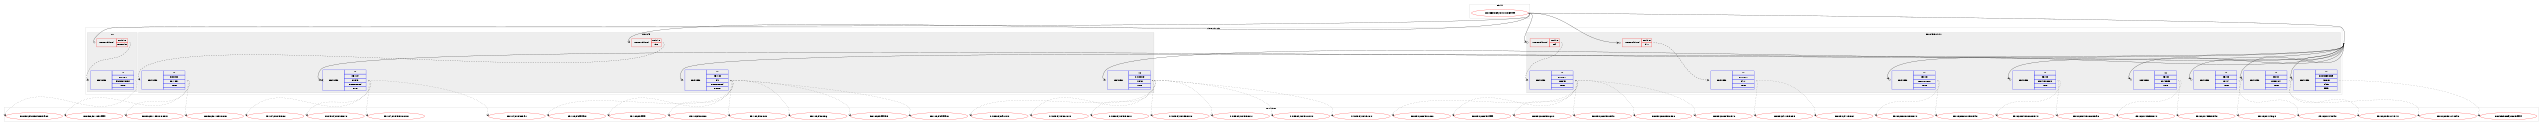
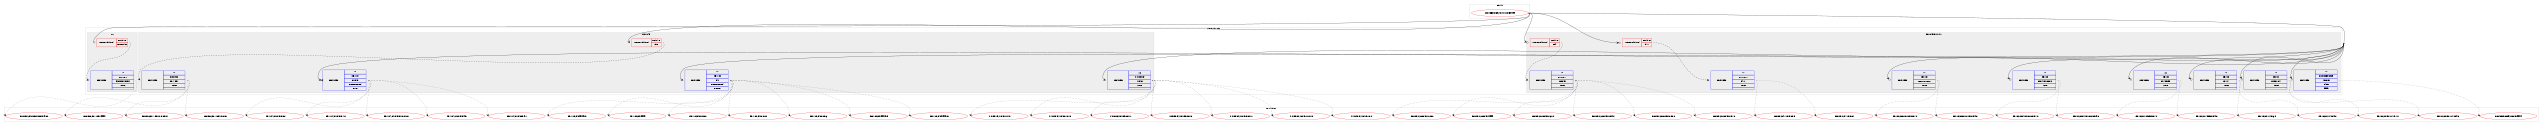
node "cmake-util/cmake-3.7.2": label "cmake-util/cmake-3.7.2" -> "dev-util/cmake-3.7.2"
node "dev-util/cmake-3.9.5": added
node "sys-devel/pdf-4.1-r1": label "sys-devel/pdf-4.1-r1" -> "sys-devel/make-4.1-r1"
node "sys-devel/make-3.82-r4": label "sys-devel/make-3.82-r4" -> "sys-core/make-3.82-r4"
node "sys-devel/make-3.81-r2": label "sys-devel/make-3.81-r2" -> "use-devel/make-3.81-r2"
